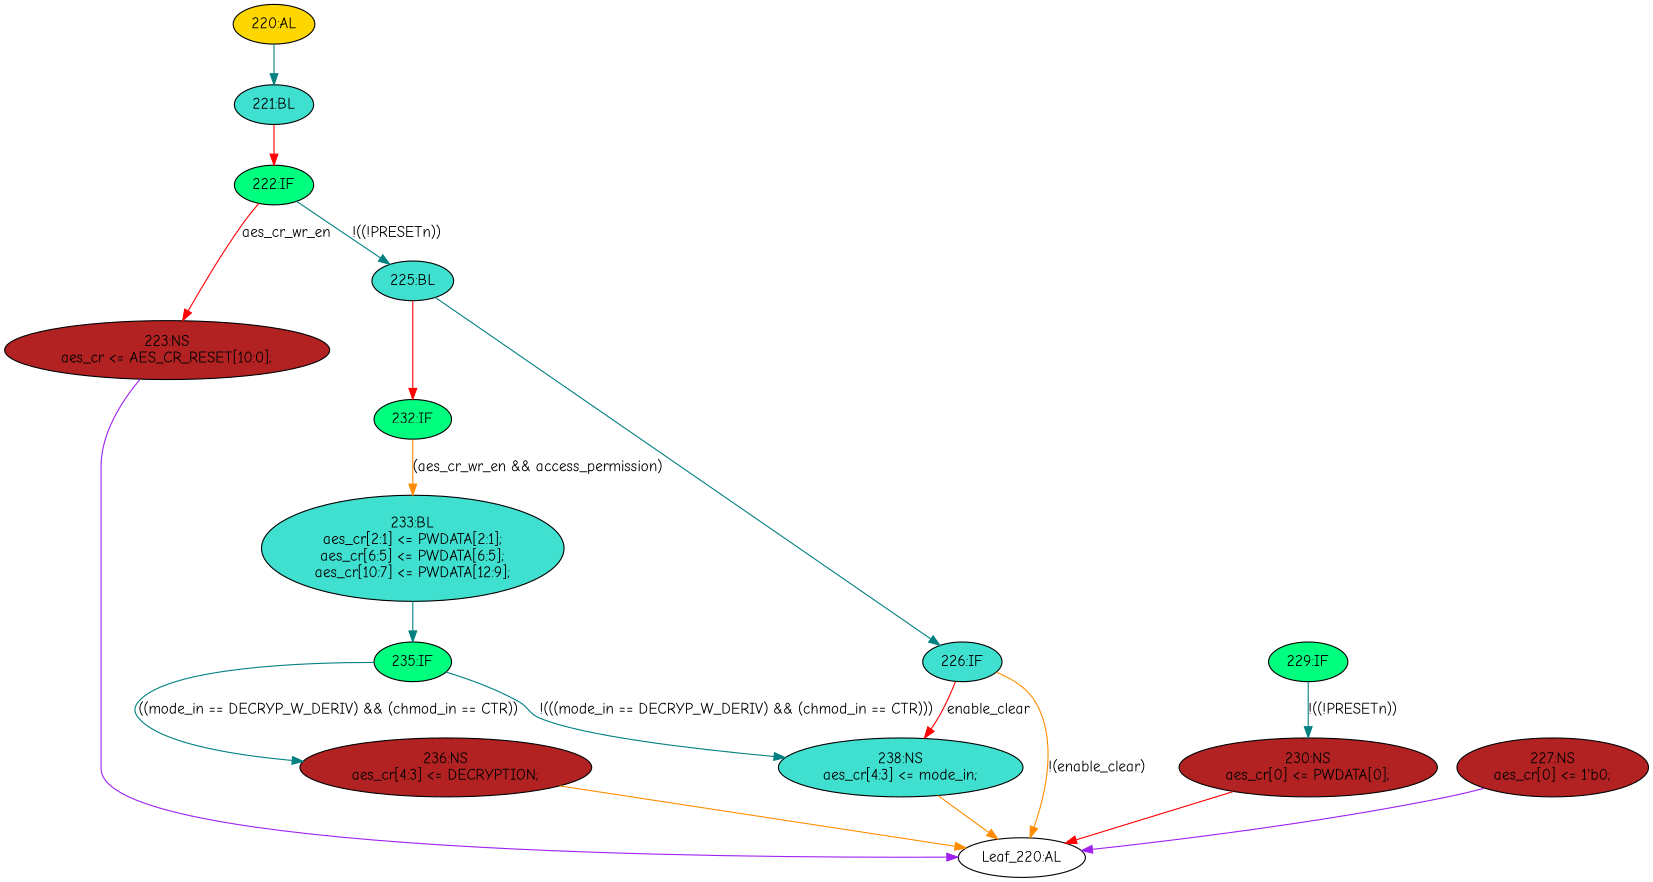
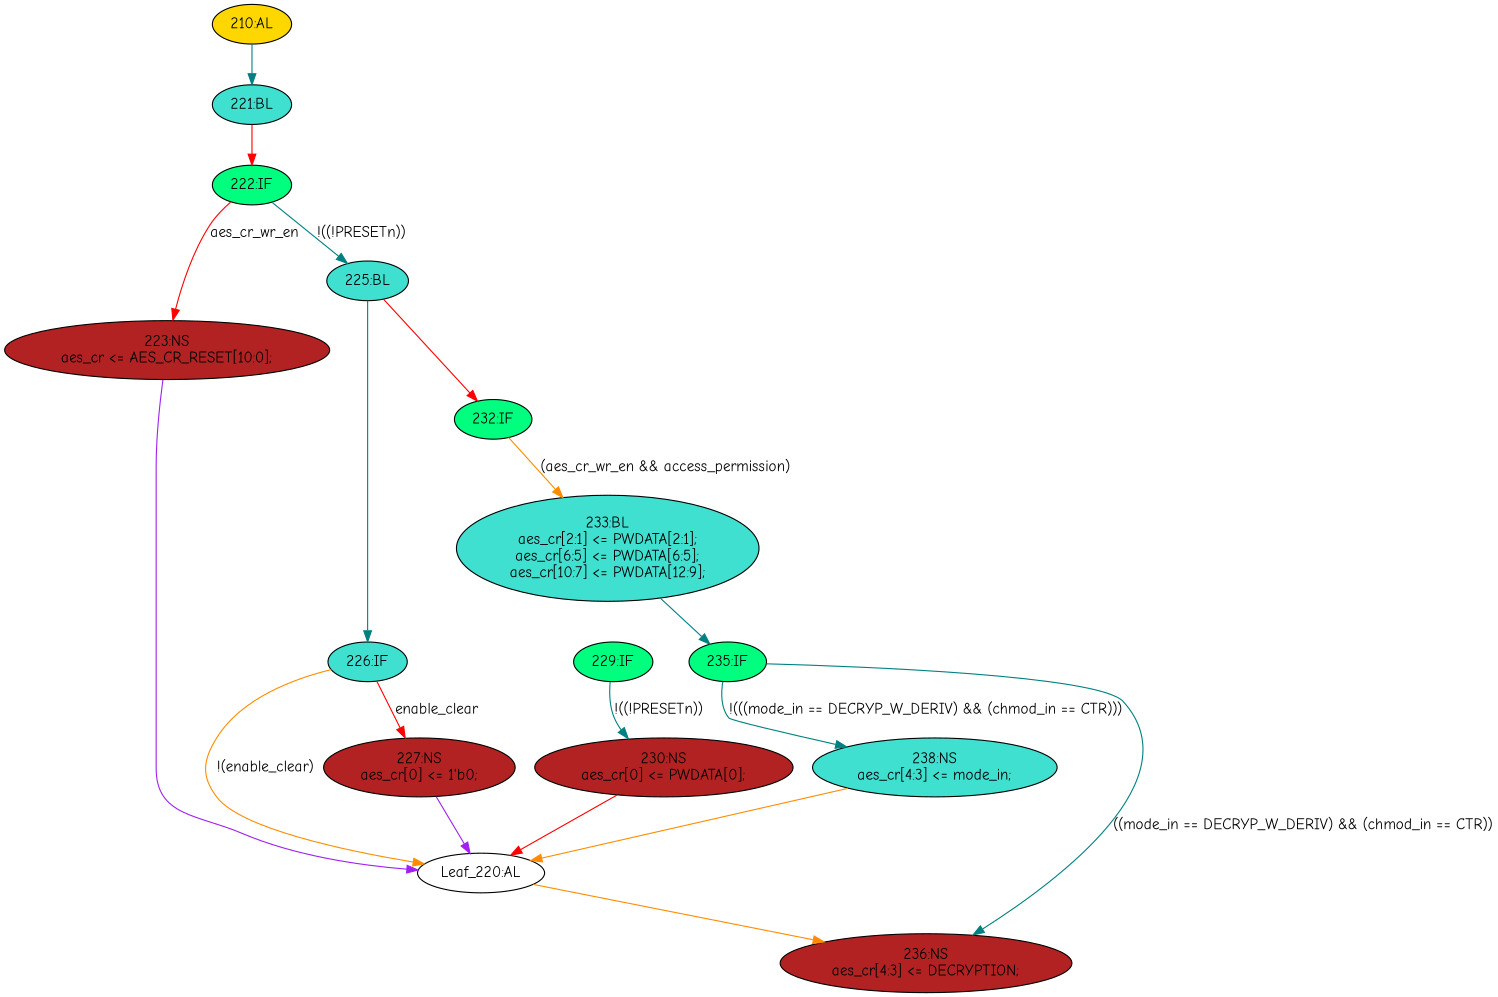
node "220:AL": label "220:AL" -> "210:AL"
edge "226:IF" -> "238:NS aes_cr[4:3] <= mode_in;": now "226:IF" -> "227:NS aes_cr[0] <= 1'b0;"
edge "236:NS aes_cr[4:3] <= DECRYPTION;" -> "Leaf_220:AL": reversed
